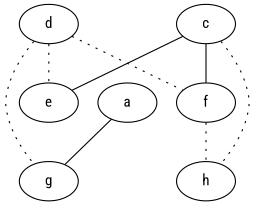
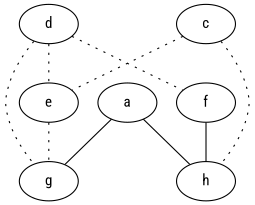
edge "c" -- "e": style solid -> dotted
edge "c" -- "f": removed
edge "e" -- "g": added
edge "a" -- "h": added
edge "f" -- "h": style dotted -> solid
